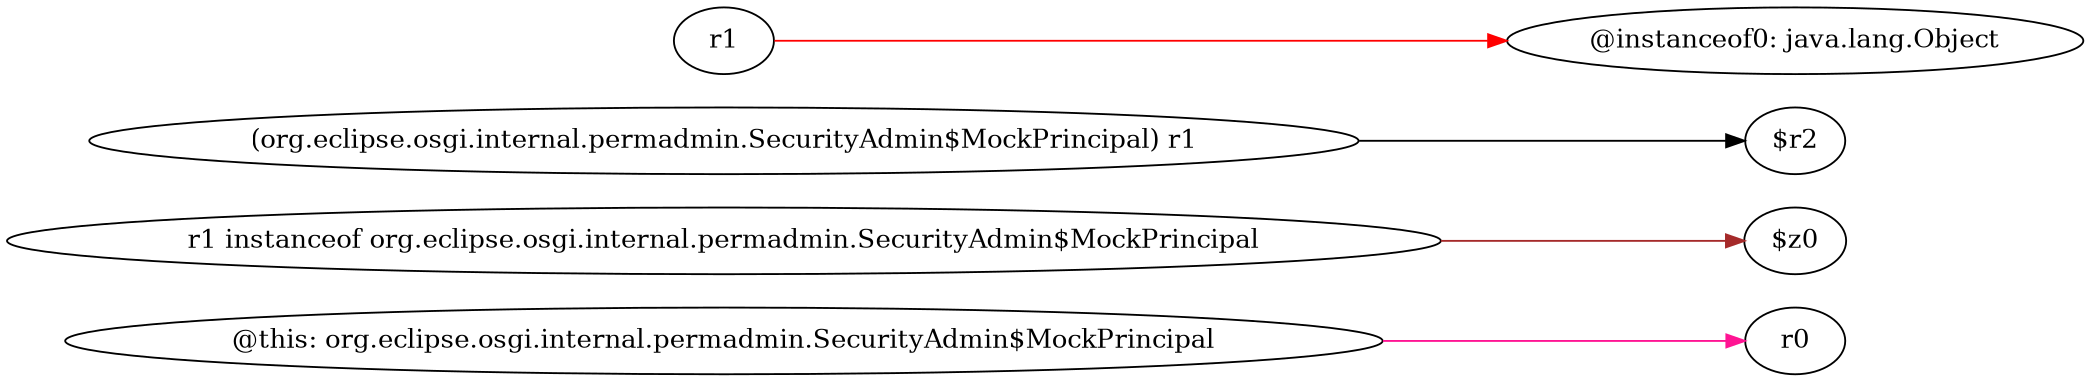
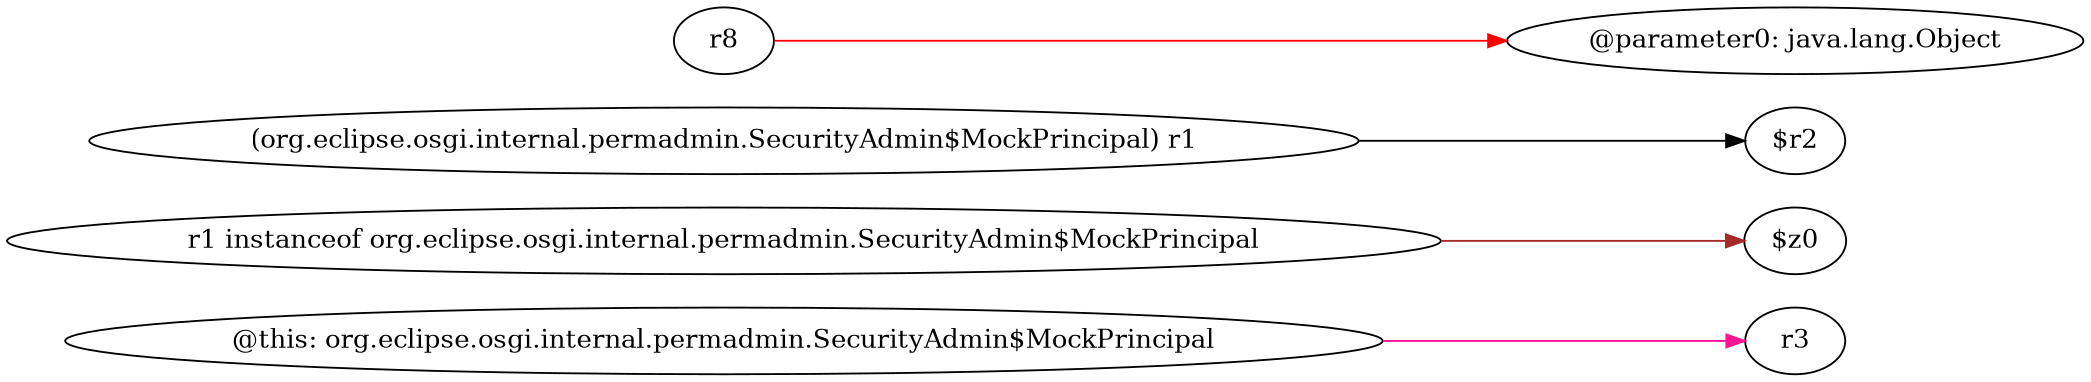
node "r1": label "r1" -> "r8"
node "@instanceof0: java.lang.Object": label "@instanceof0: java.lang.Object" -> "@parameter0: java.lang.Object"
node "r0": label "r0" -> "r3"
